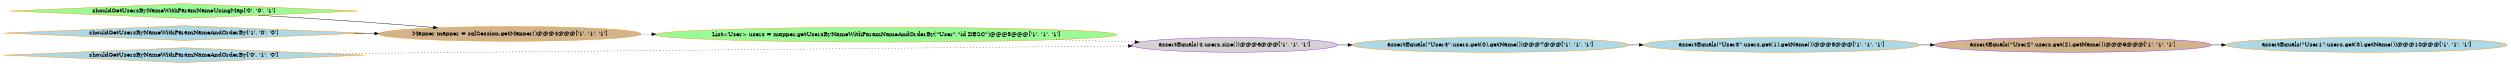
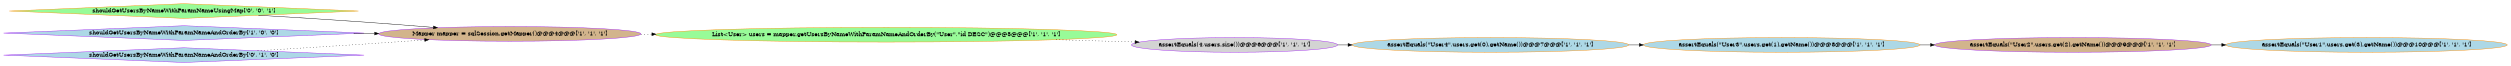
node "shouldGetUsersByNameWithParamNameAndOrderBy['1', '0', '0']": color darkorange -> purple
node "Mapper mapper = sqlSession.getMapper()@@@4@@@['1', '1', '1']": color darkorange -> purple
edge "shouldGetUsersByNameWithParamNameAndOrderBy['0', '1', '0']" -> "assertEquals(4,users.size())@@@6@@@['1', '1', '1']": now "shouldGetUsersByNameWithParamNameAndOrderBy['0', '1', '0']" -> "Mapper mapper = sqlSession.getMapper()@@@4@@@['1', '1', '1']"
node "shouldGetUsersByNameWithParamNameAndOrderBy['0', '1', '0']": color darkorange -> purple
